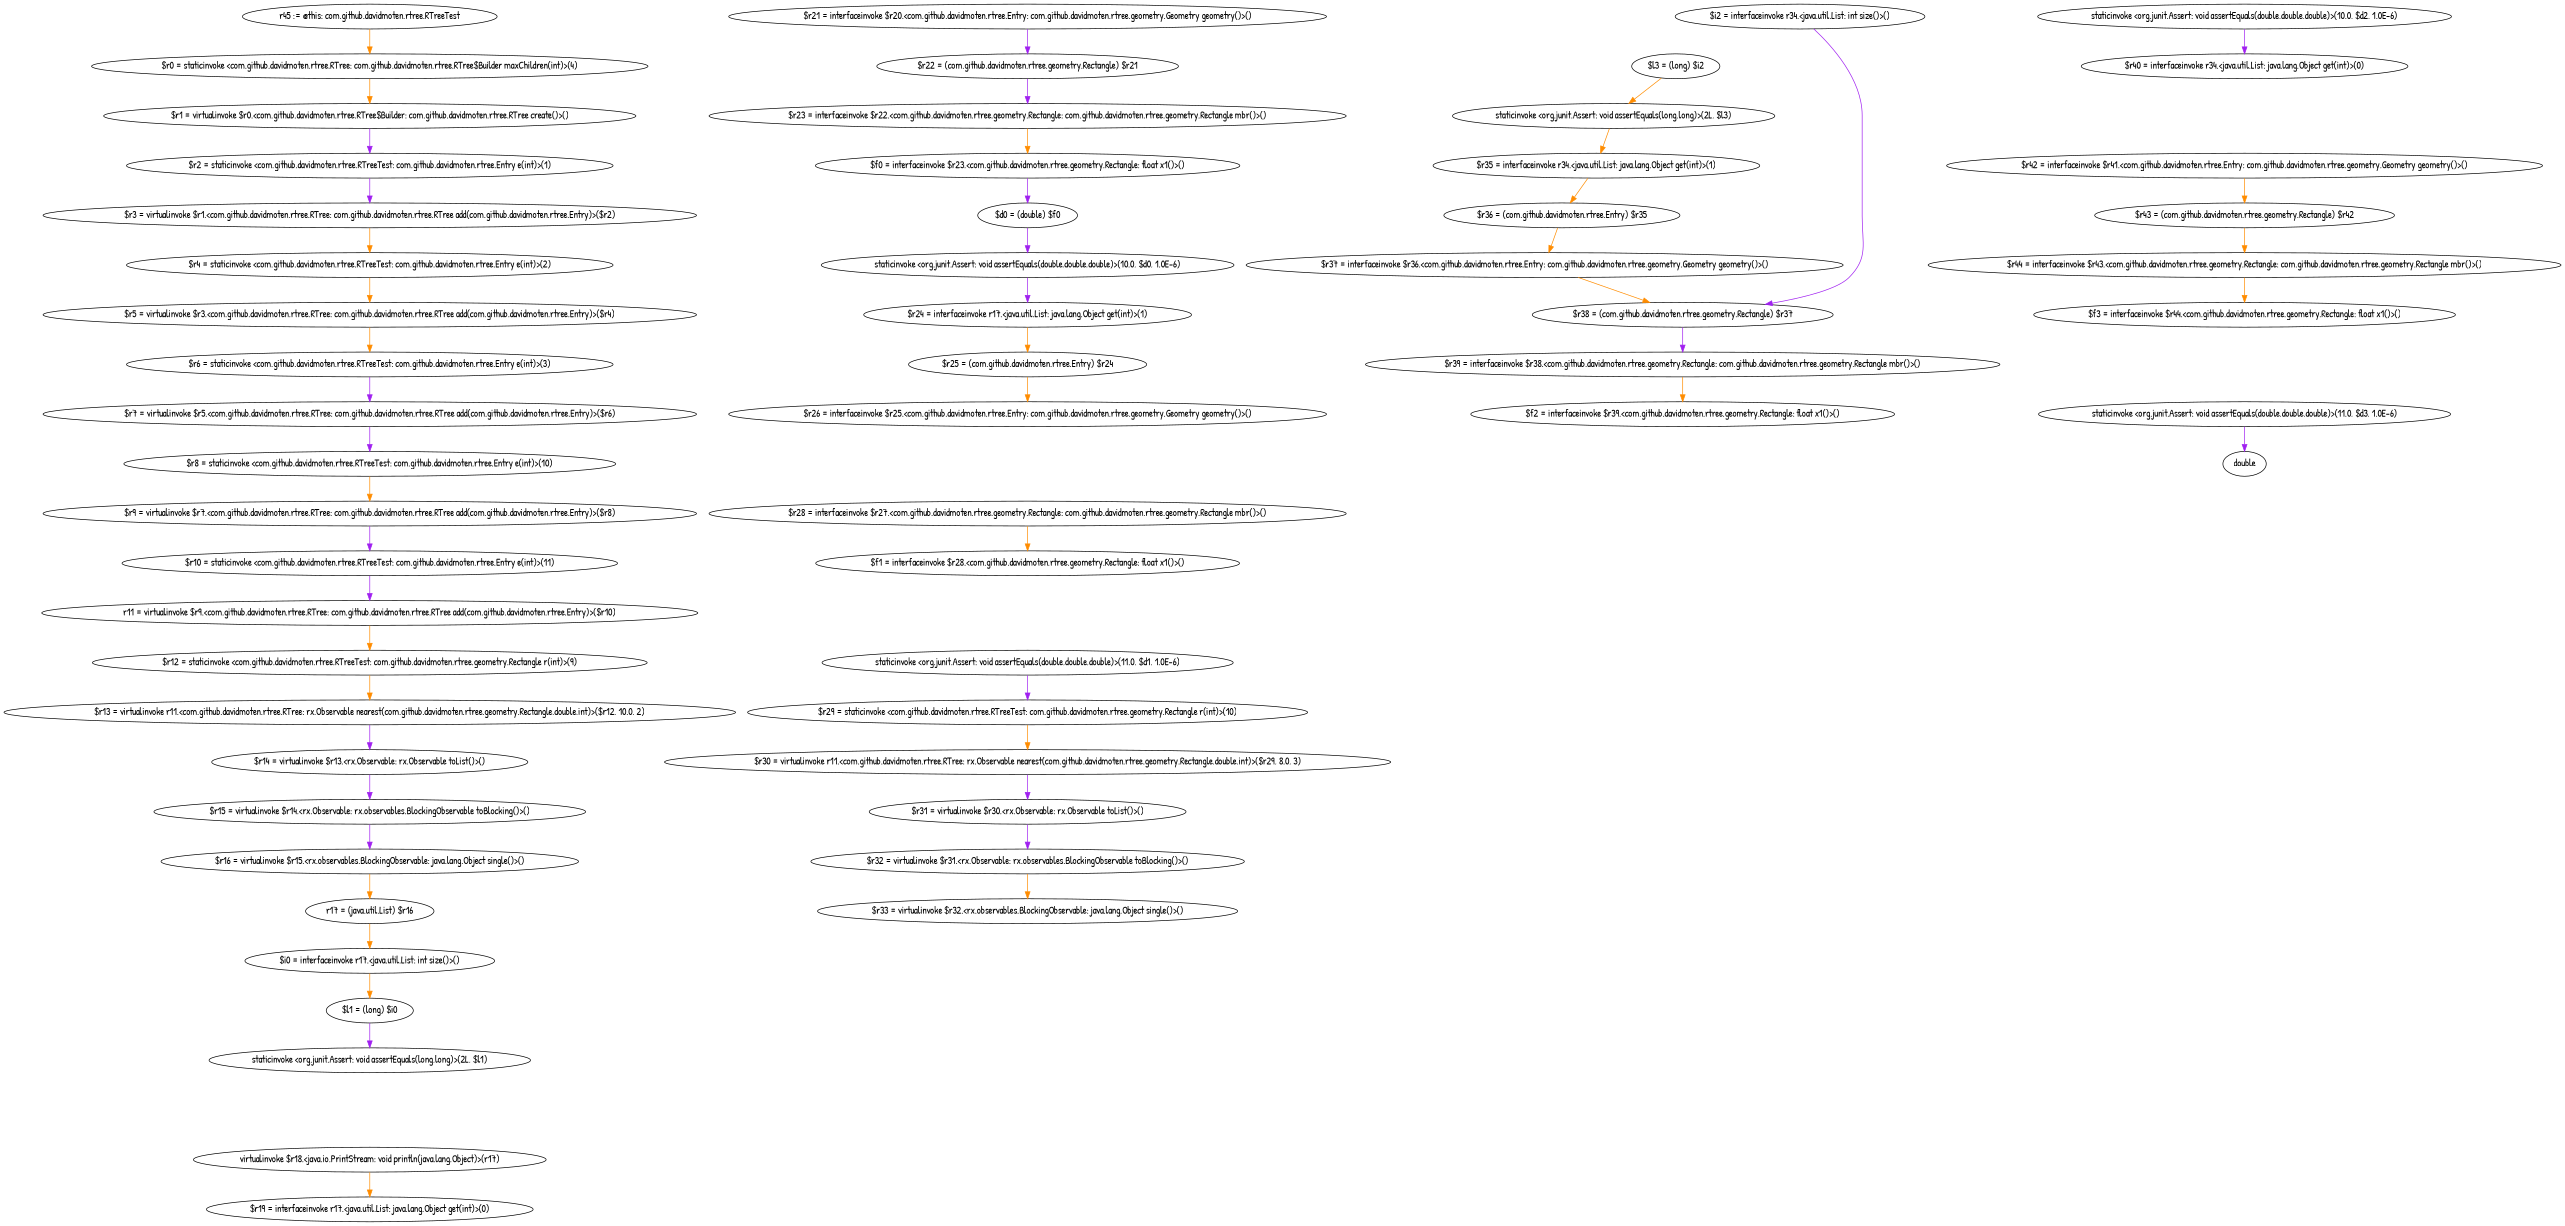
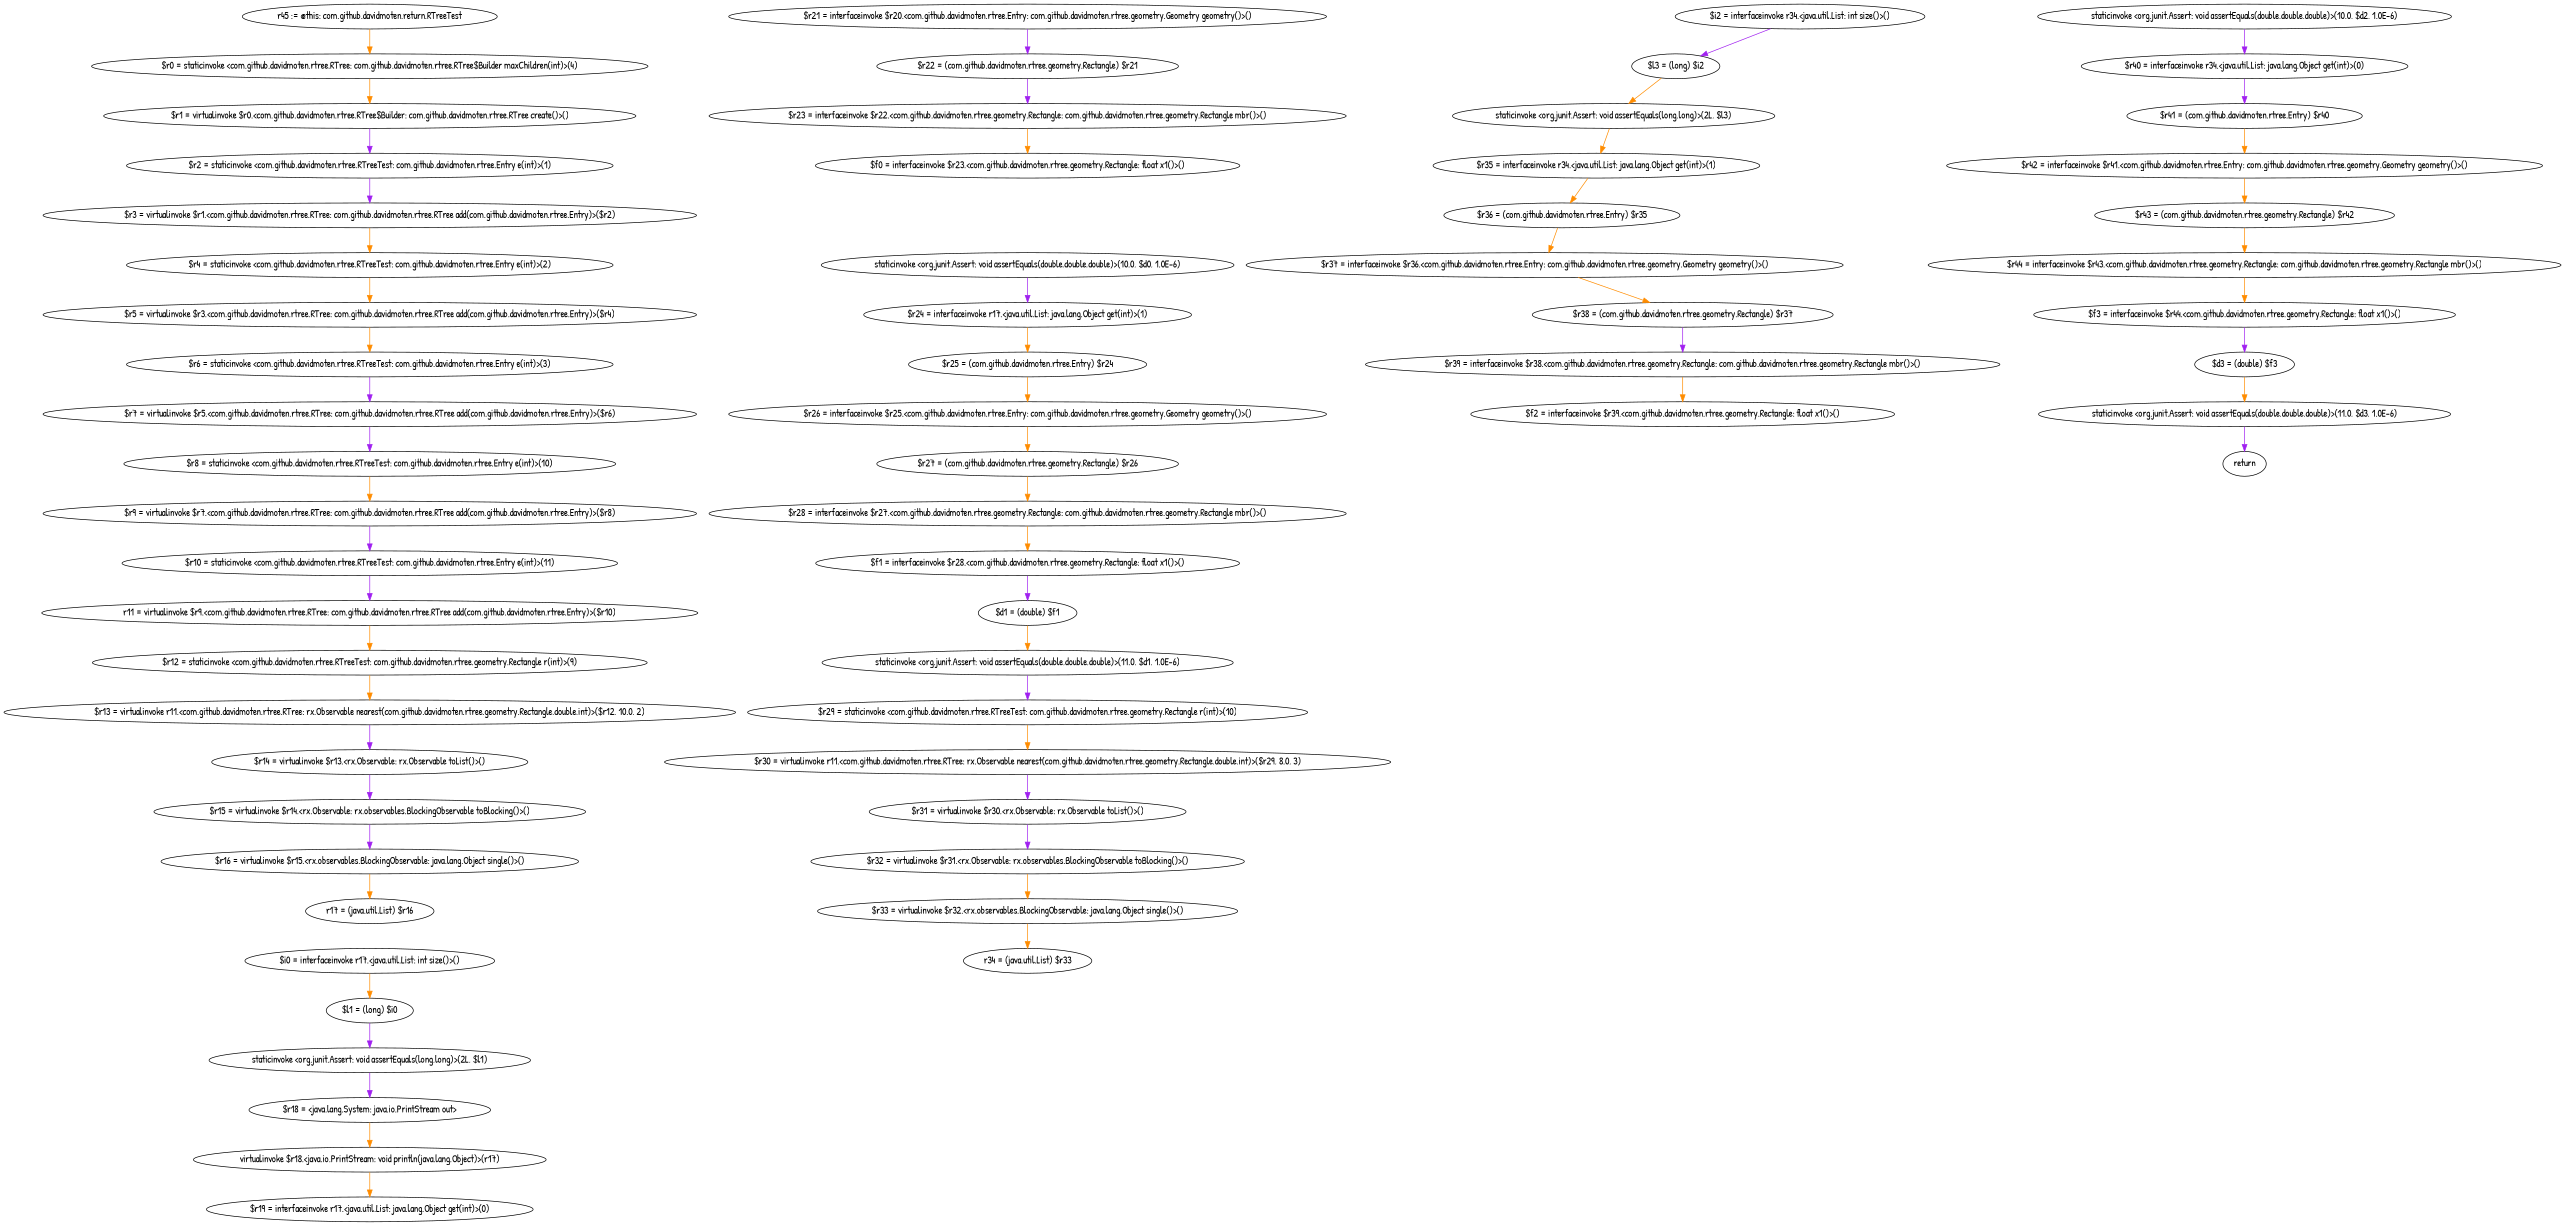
node "r45 := @this: com.github.davidmoten.rtree.RTreeTest": label "r45 := @this: com.github.davidmoten.rtree.RTreeTest" -> "r45 := @this: com.github.davidmoten.return.RTreeTest"
node "$r41 = (com.github.davidmoten.rtree.Entry) $r40": added
edge "$i2 = interfaceinvoke r34.<java.util.List: int size()>()" -> "$r38 = (com.github.davidmoten.rtree.geometry.Rectangle) $r37": now "$i2 = interfaceinvoke r34.<java.util.List: int size()>()" -> "$l3 = (long) $i2"
node "$d0 = (double) $f0": removed
node "$d3 = (double) $f3": added
node "$r27 = (com.github.davidmoten.rtree.geometry.Rectangle) $r26": added
node "double": label "double" -> "return"
node "$d1 = (double) $f1": added
edge "r17 = (java.util.List) $r16" -> "$i0 = interfaceinvoke r17.<java.util.List: int size()>()": removed
node "r34 = (java.util.List) $r33": added
node "$r18 = <java.lang.System: java.io.PrintStream out>": added
